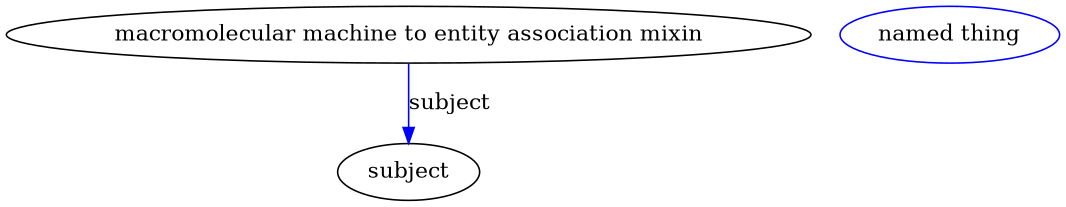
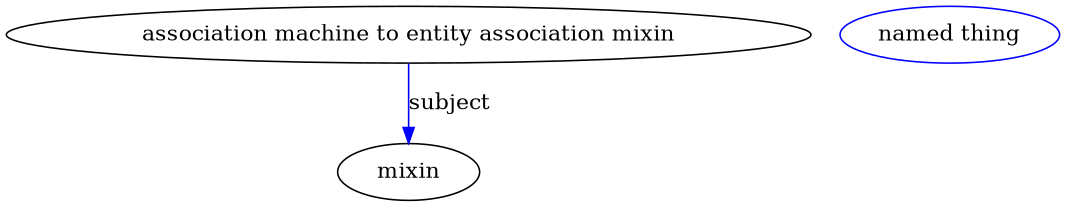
node "macromolecular machine to entity association mixin": label "macromolecular machine to entity association mixin" -> "association machine to entity association mixin"
node "subject": label "subject" -> "mixin"
